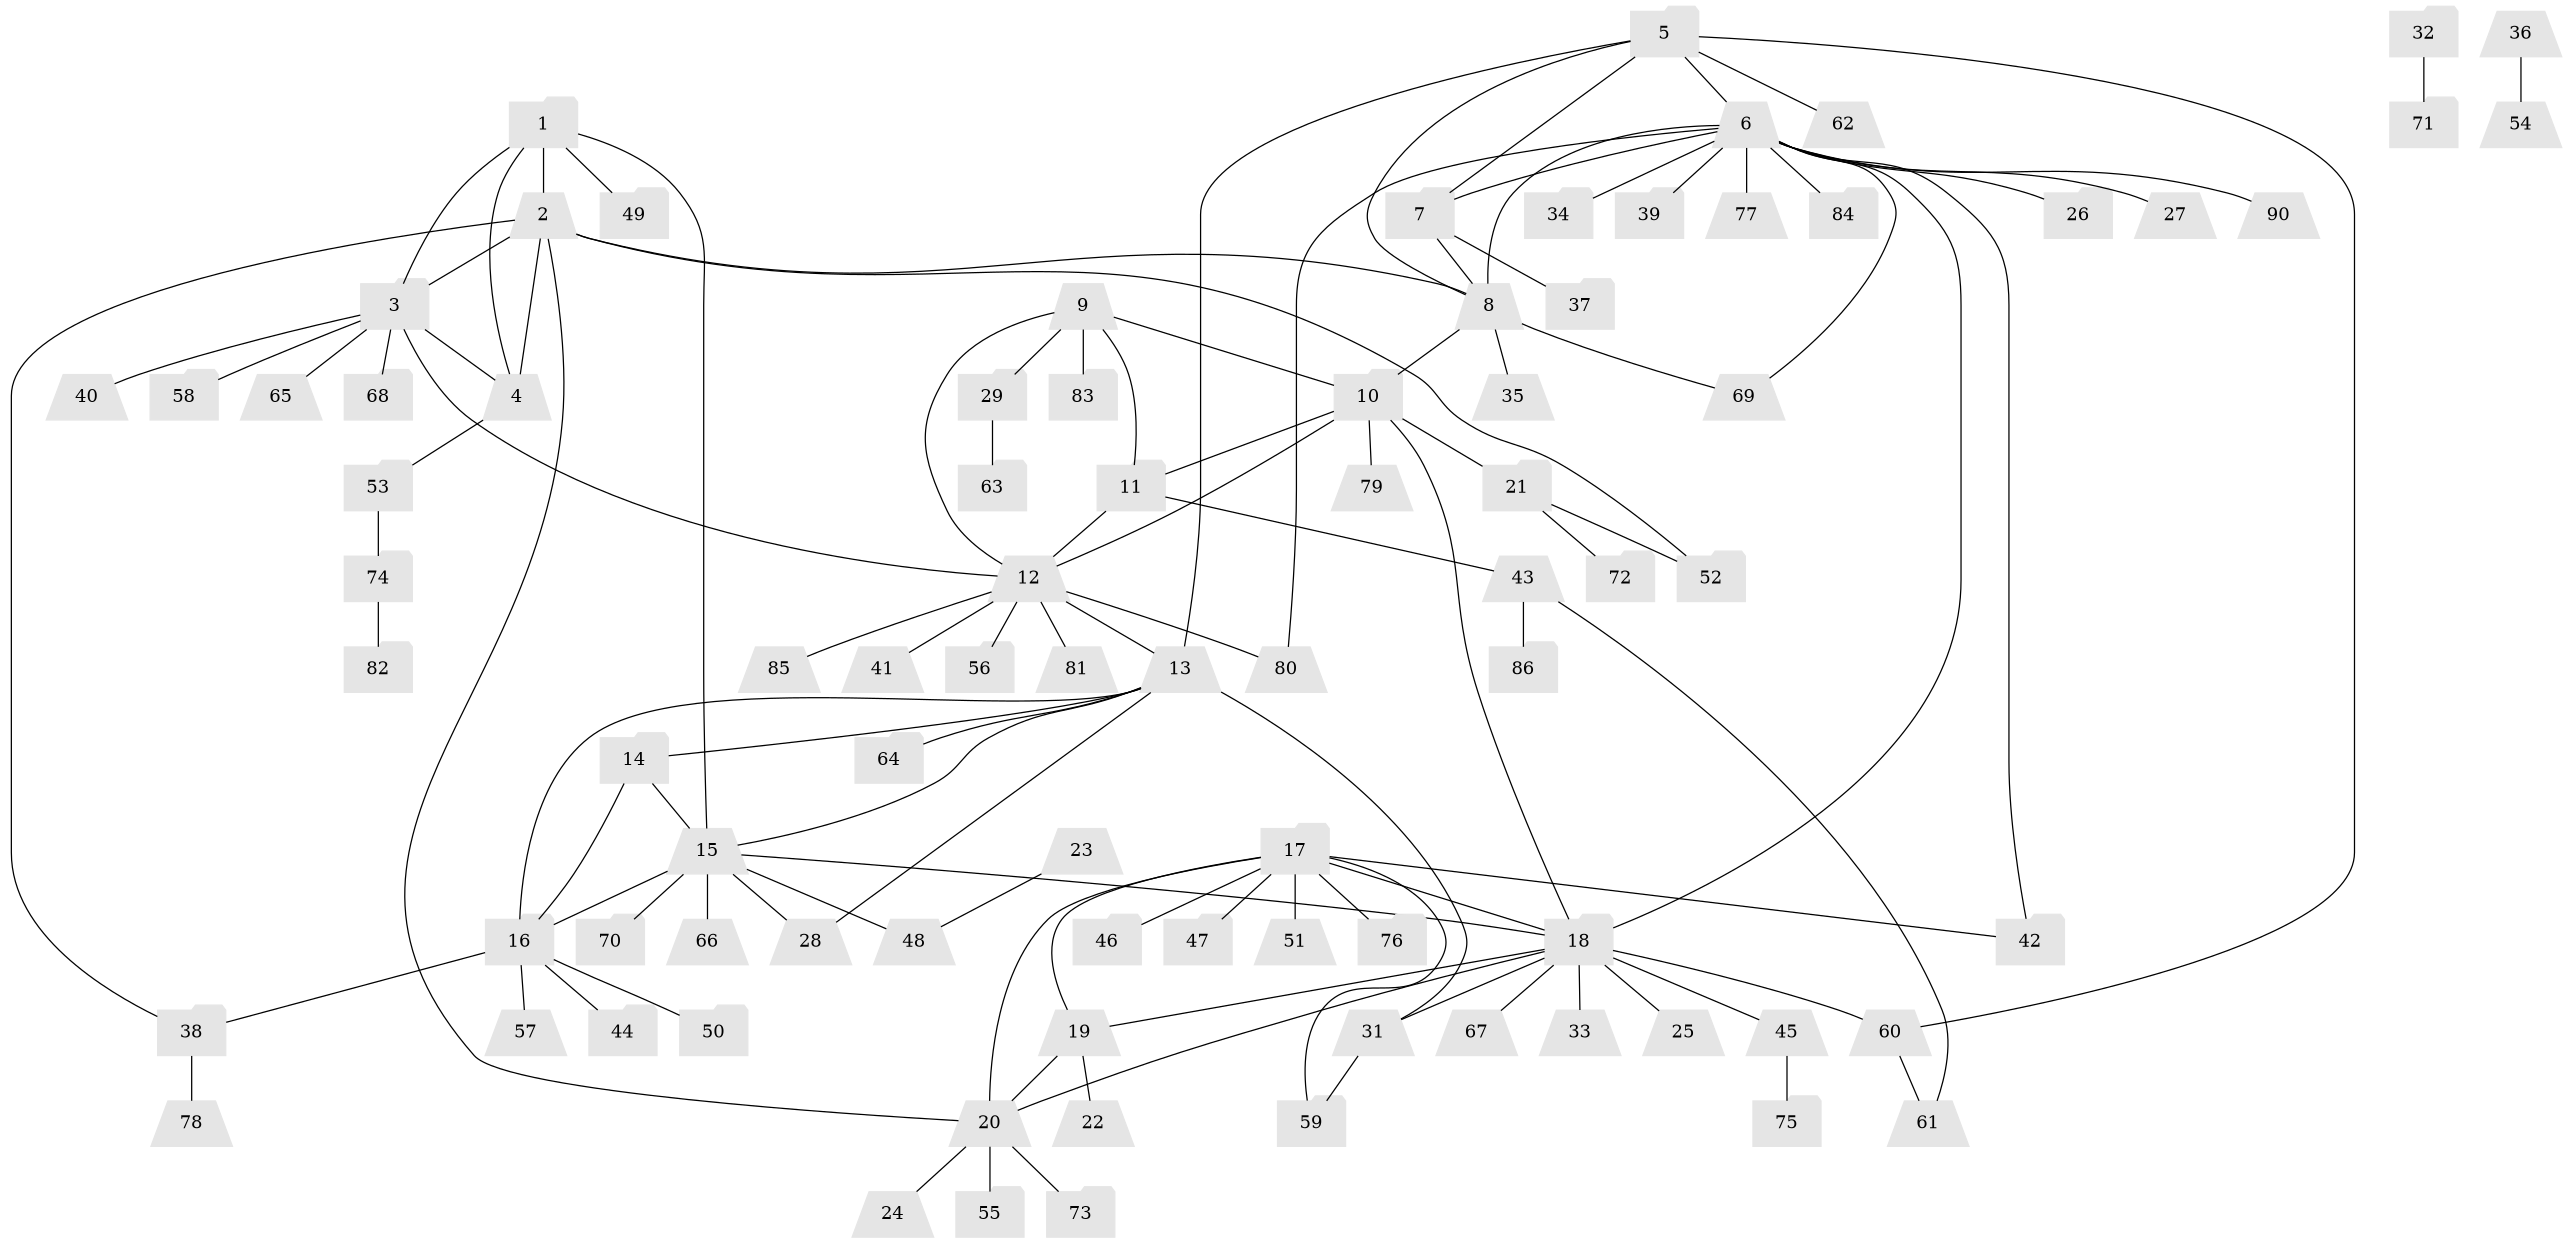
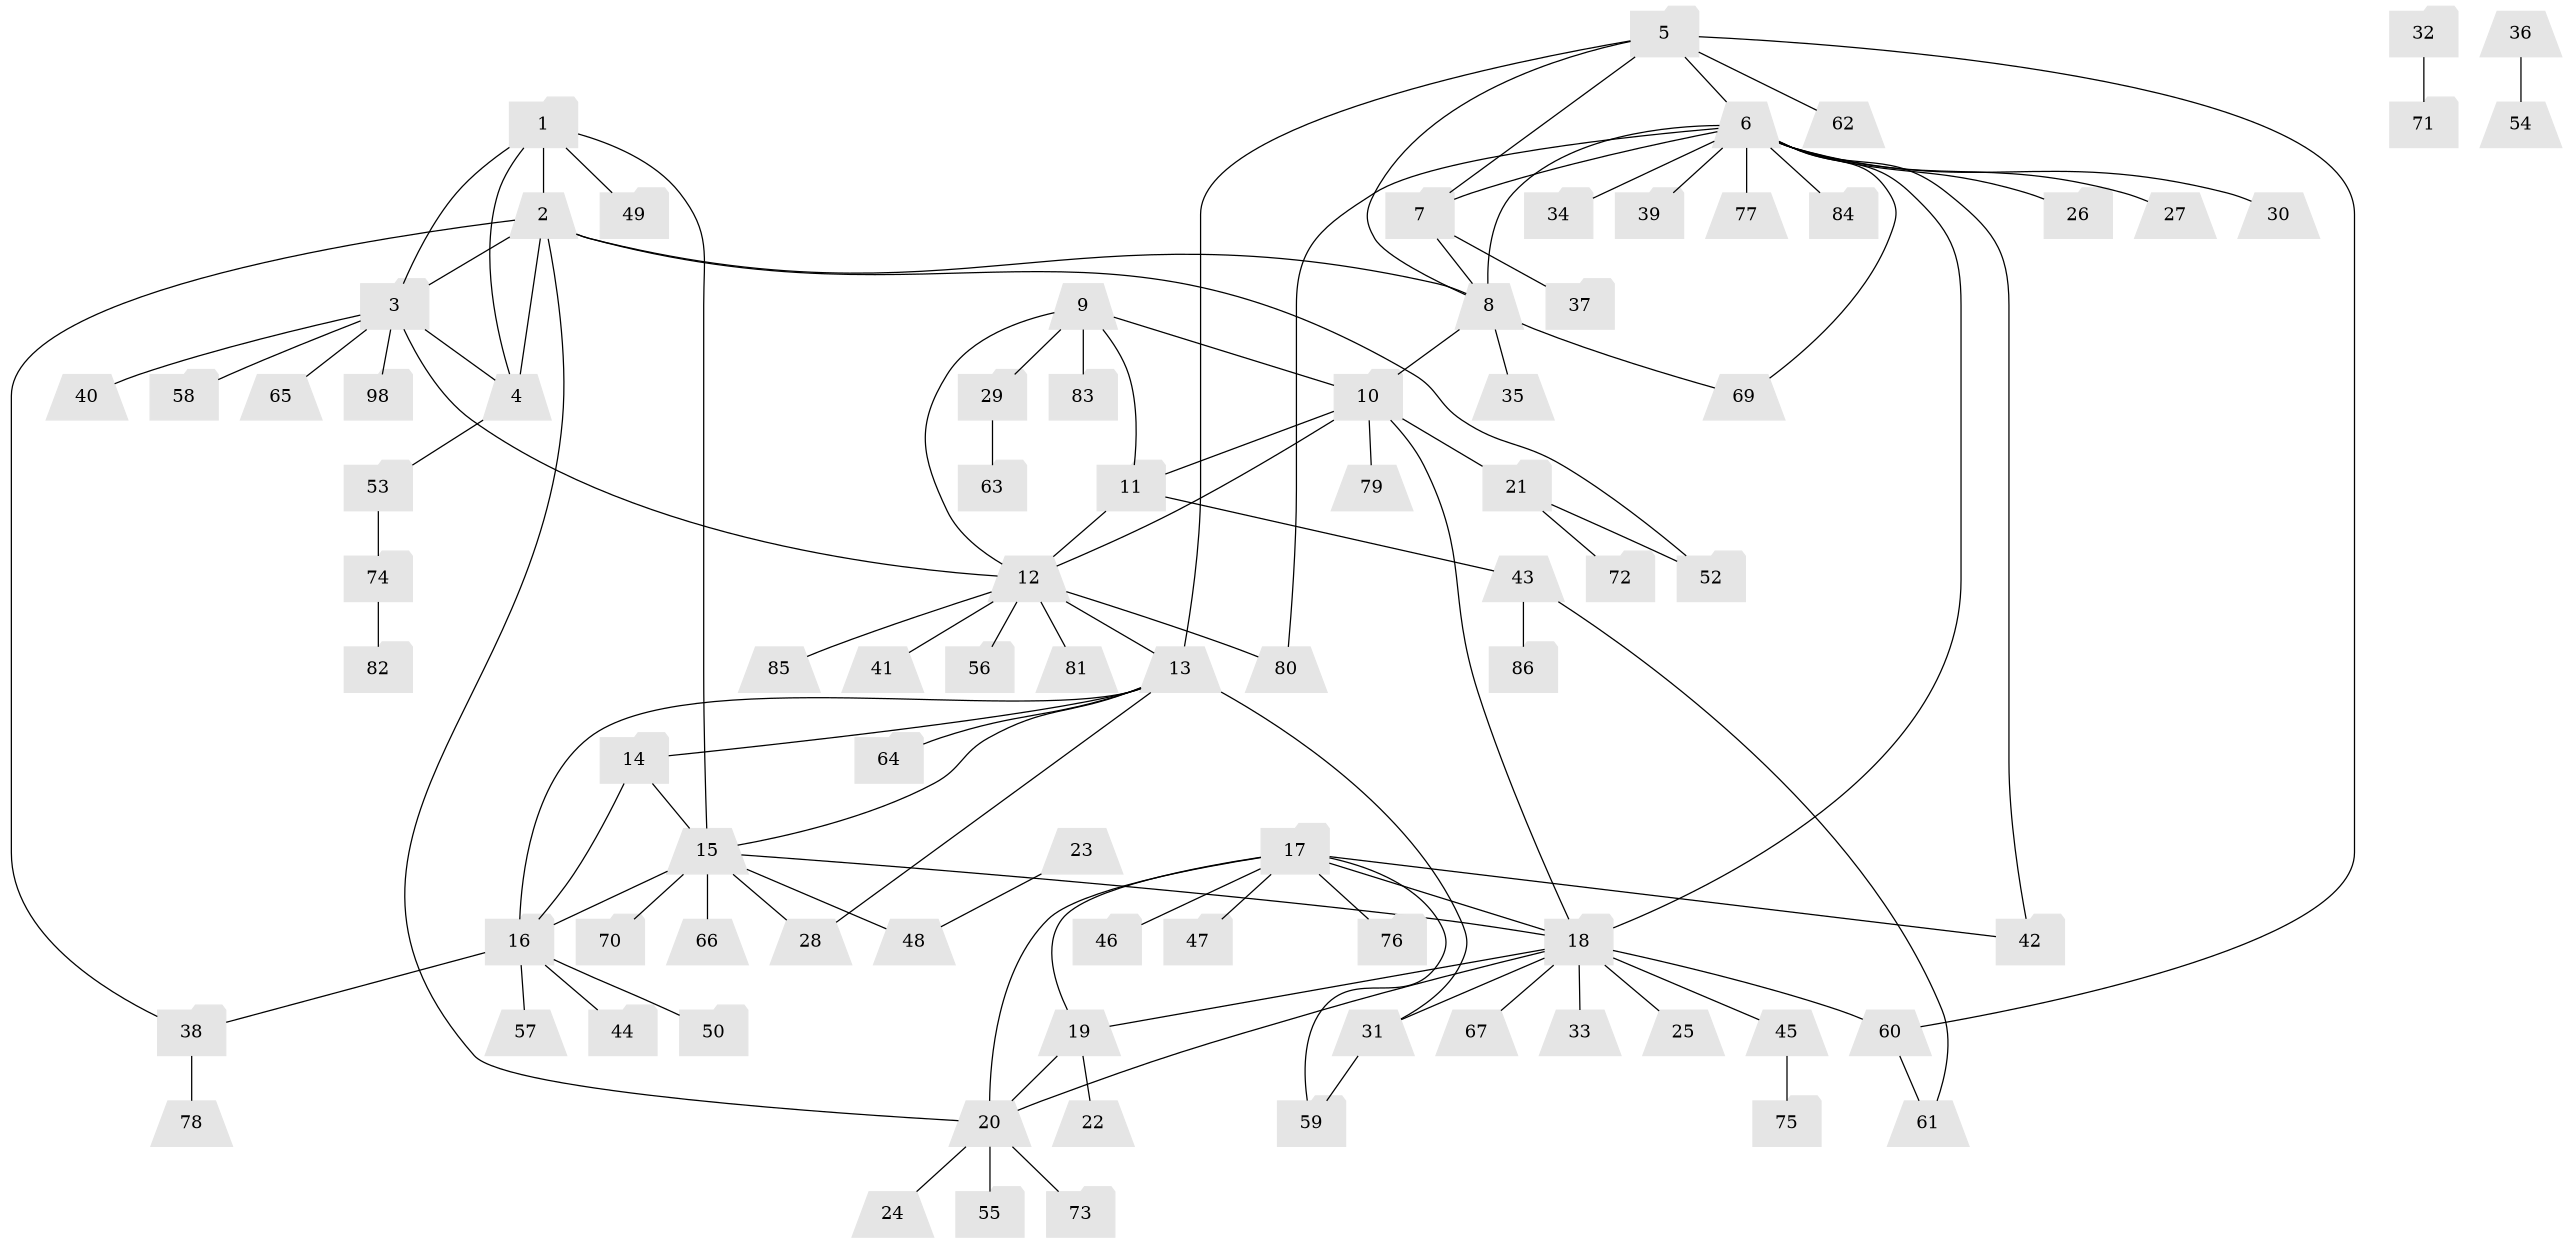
node "90": label "90" -> "30"
node "68": label "68" -> "98"
node "51": removed
